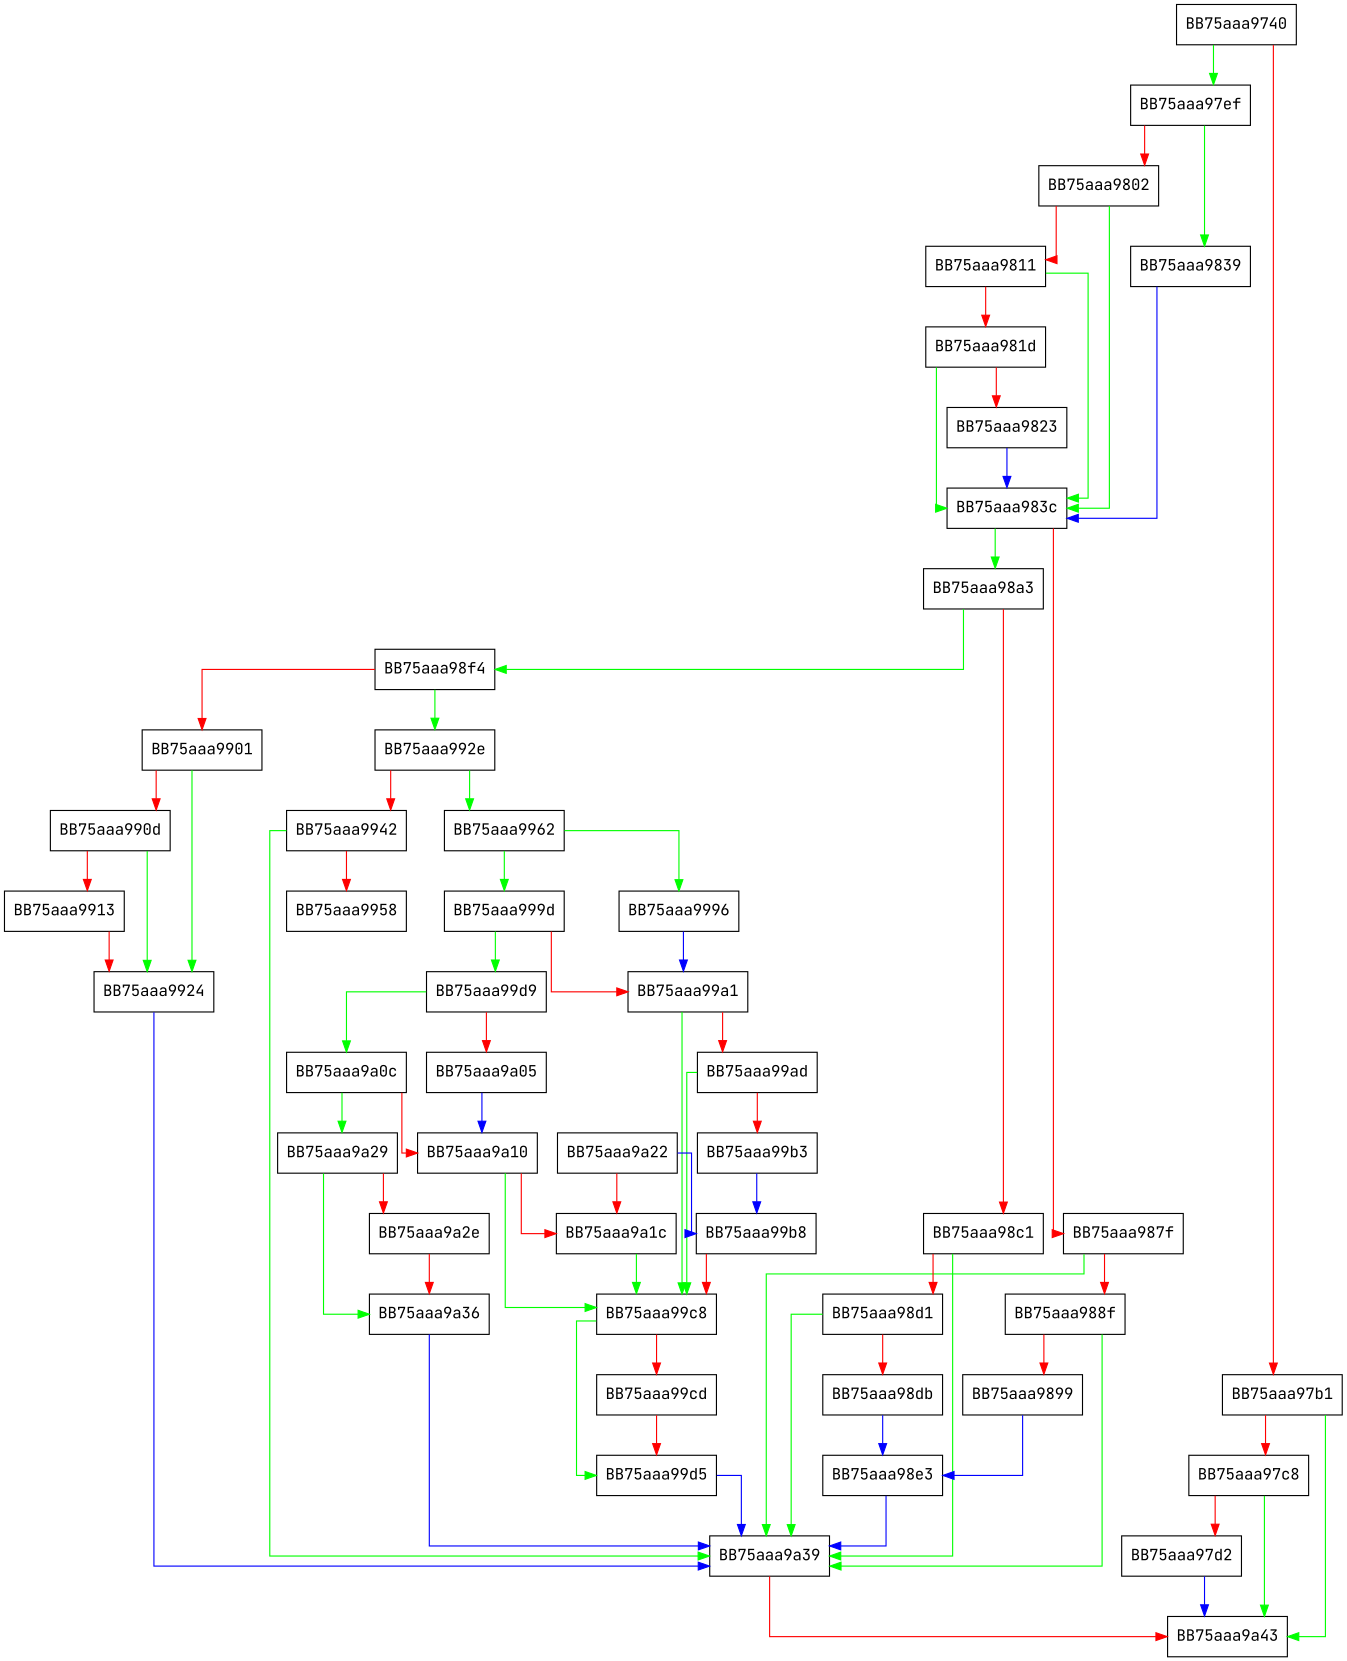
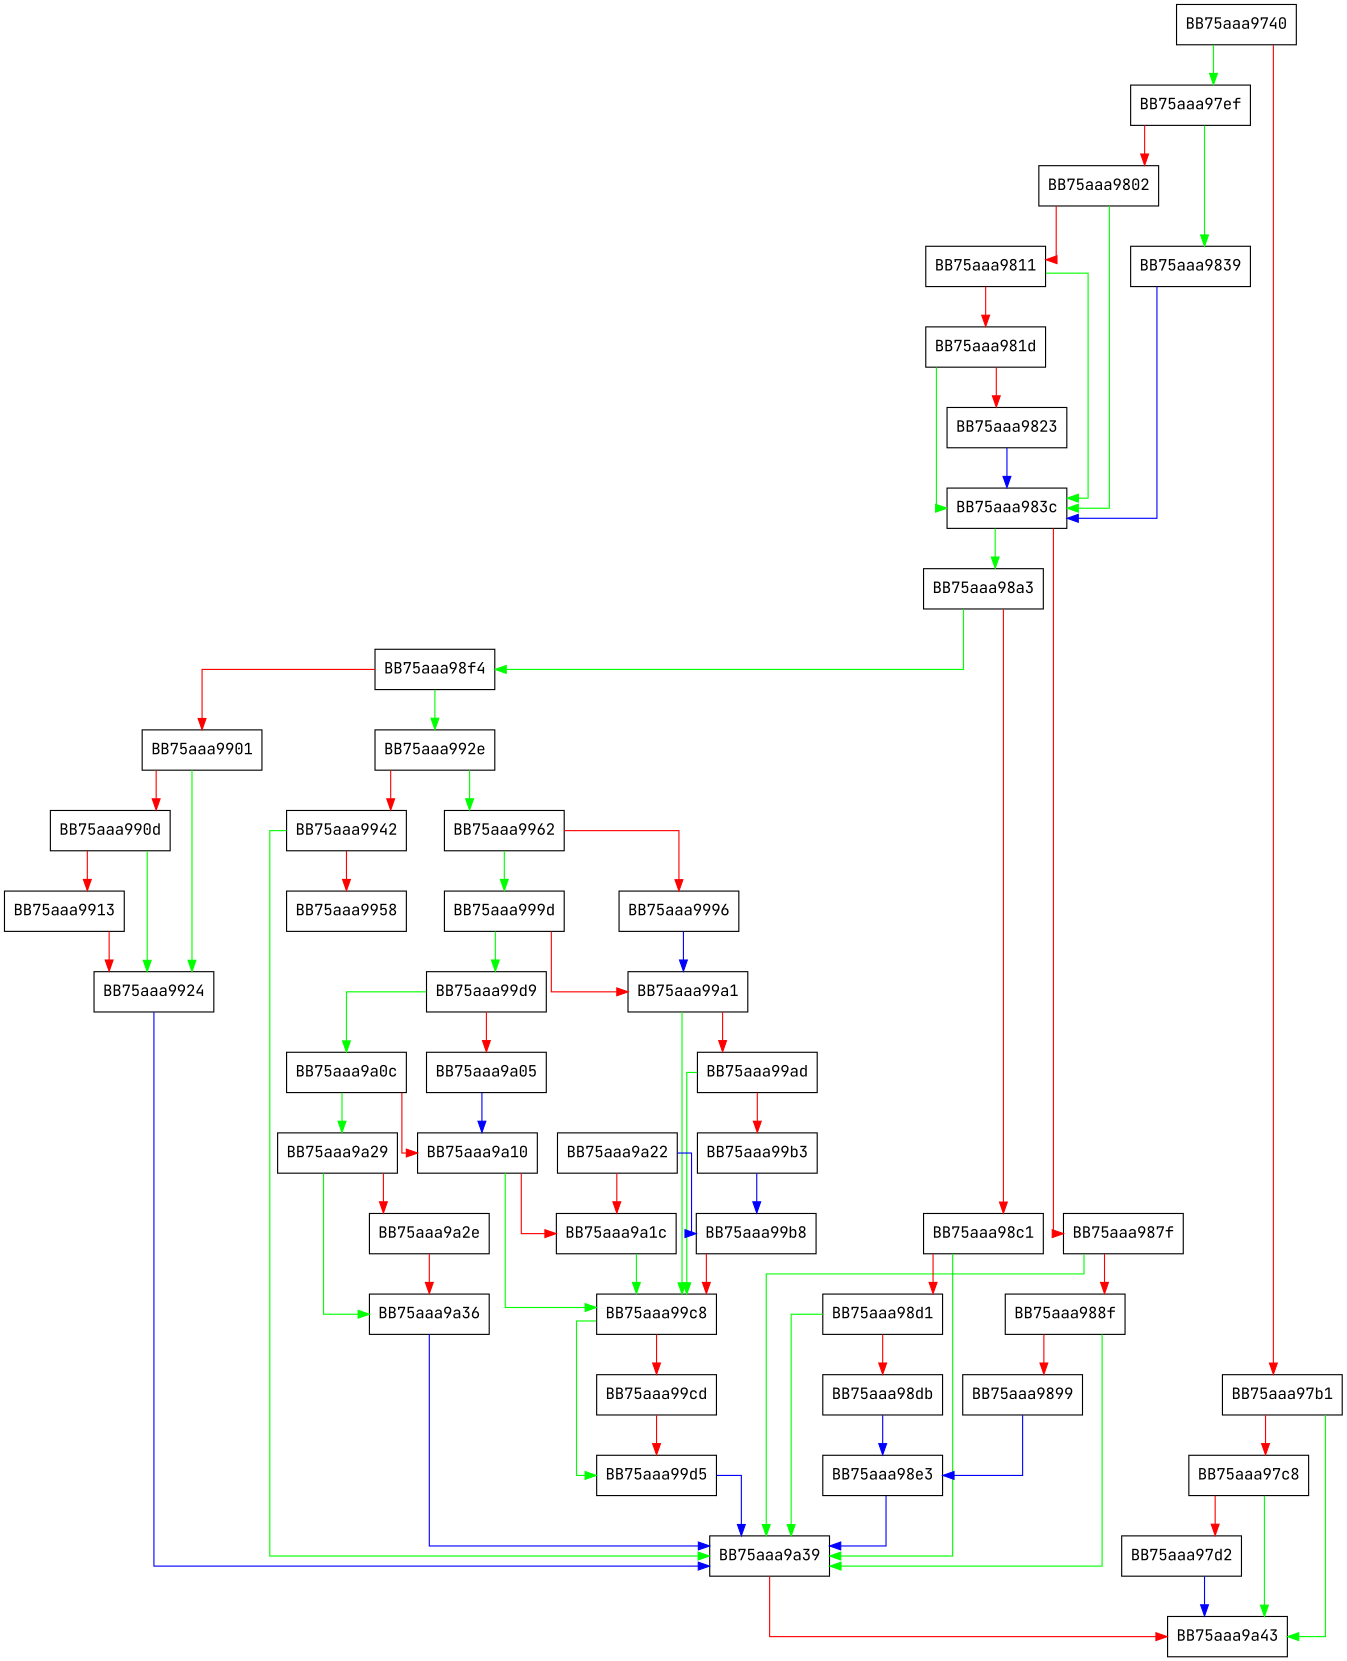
edge "BB75aaa9962" -> "BB75aaa9996": color green -> red
